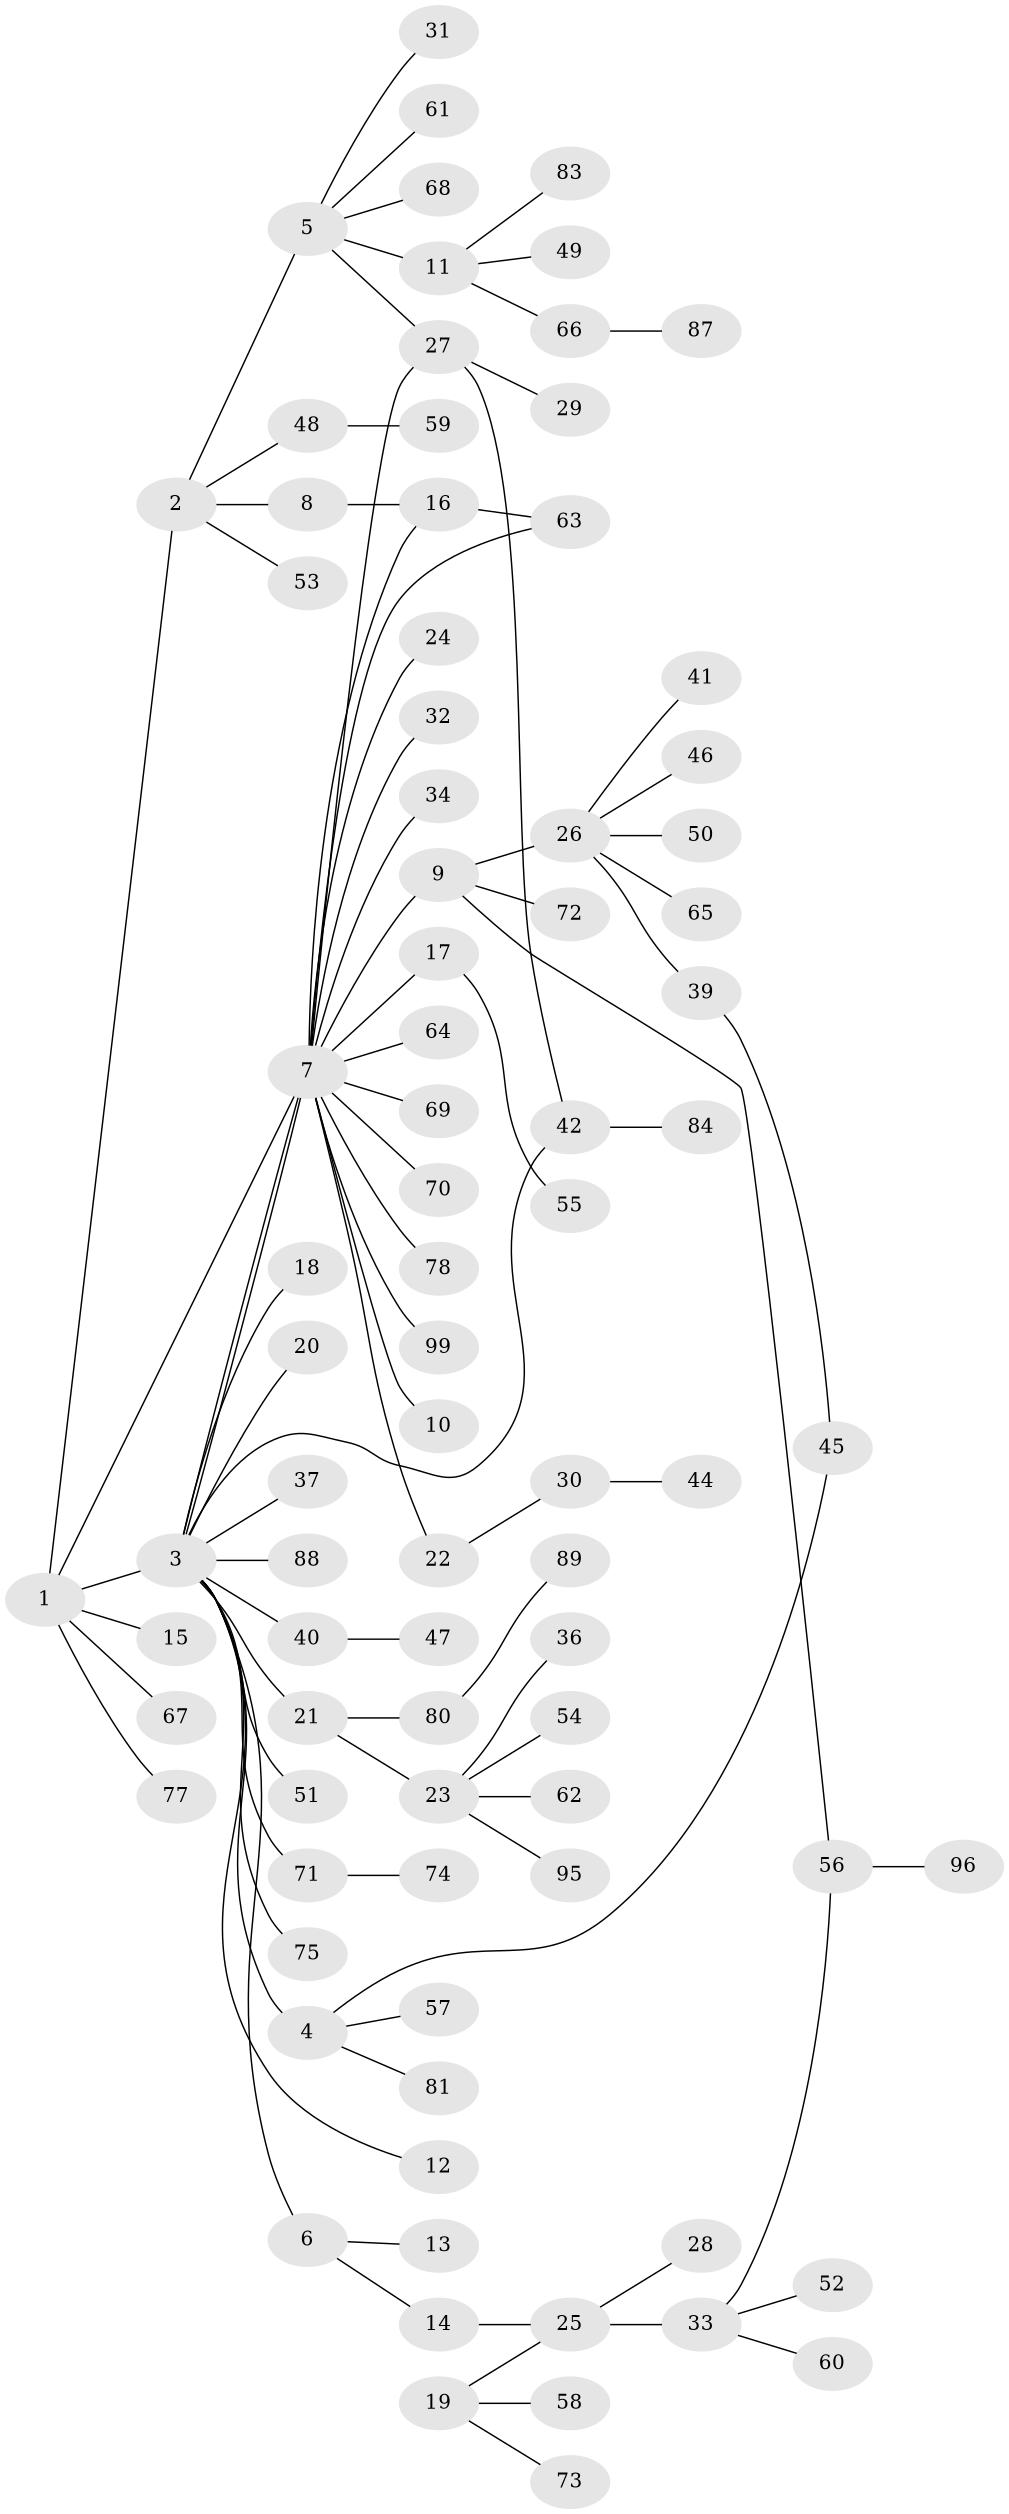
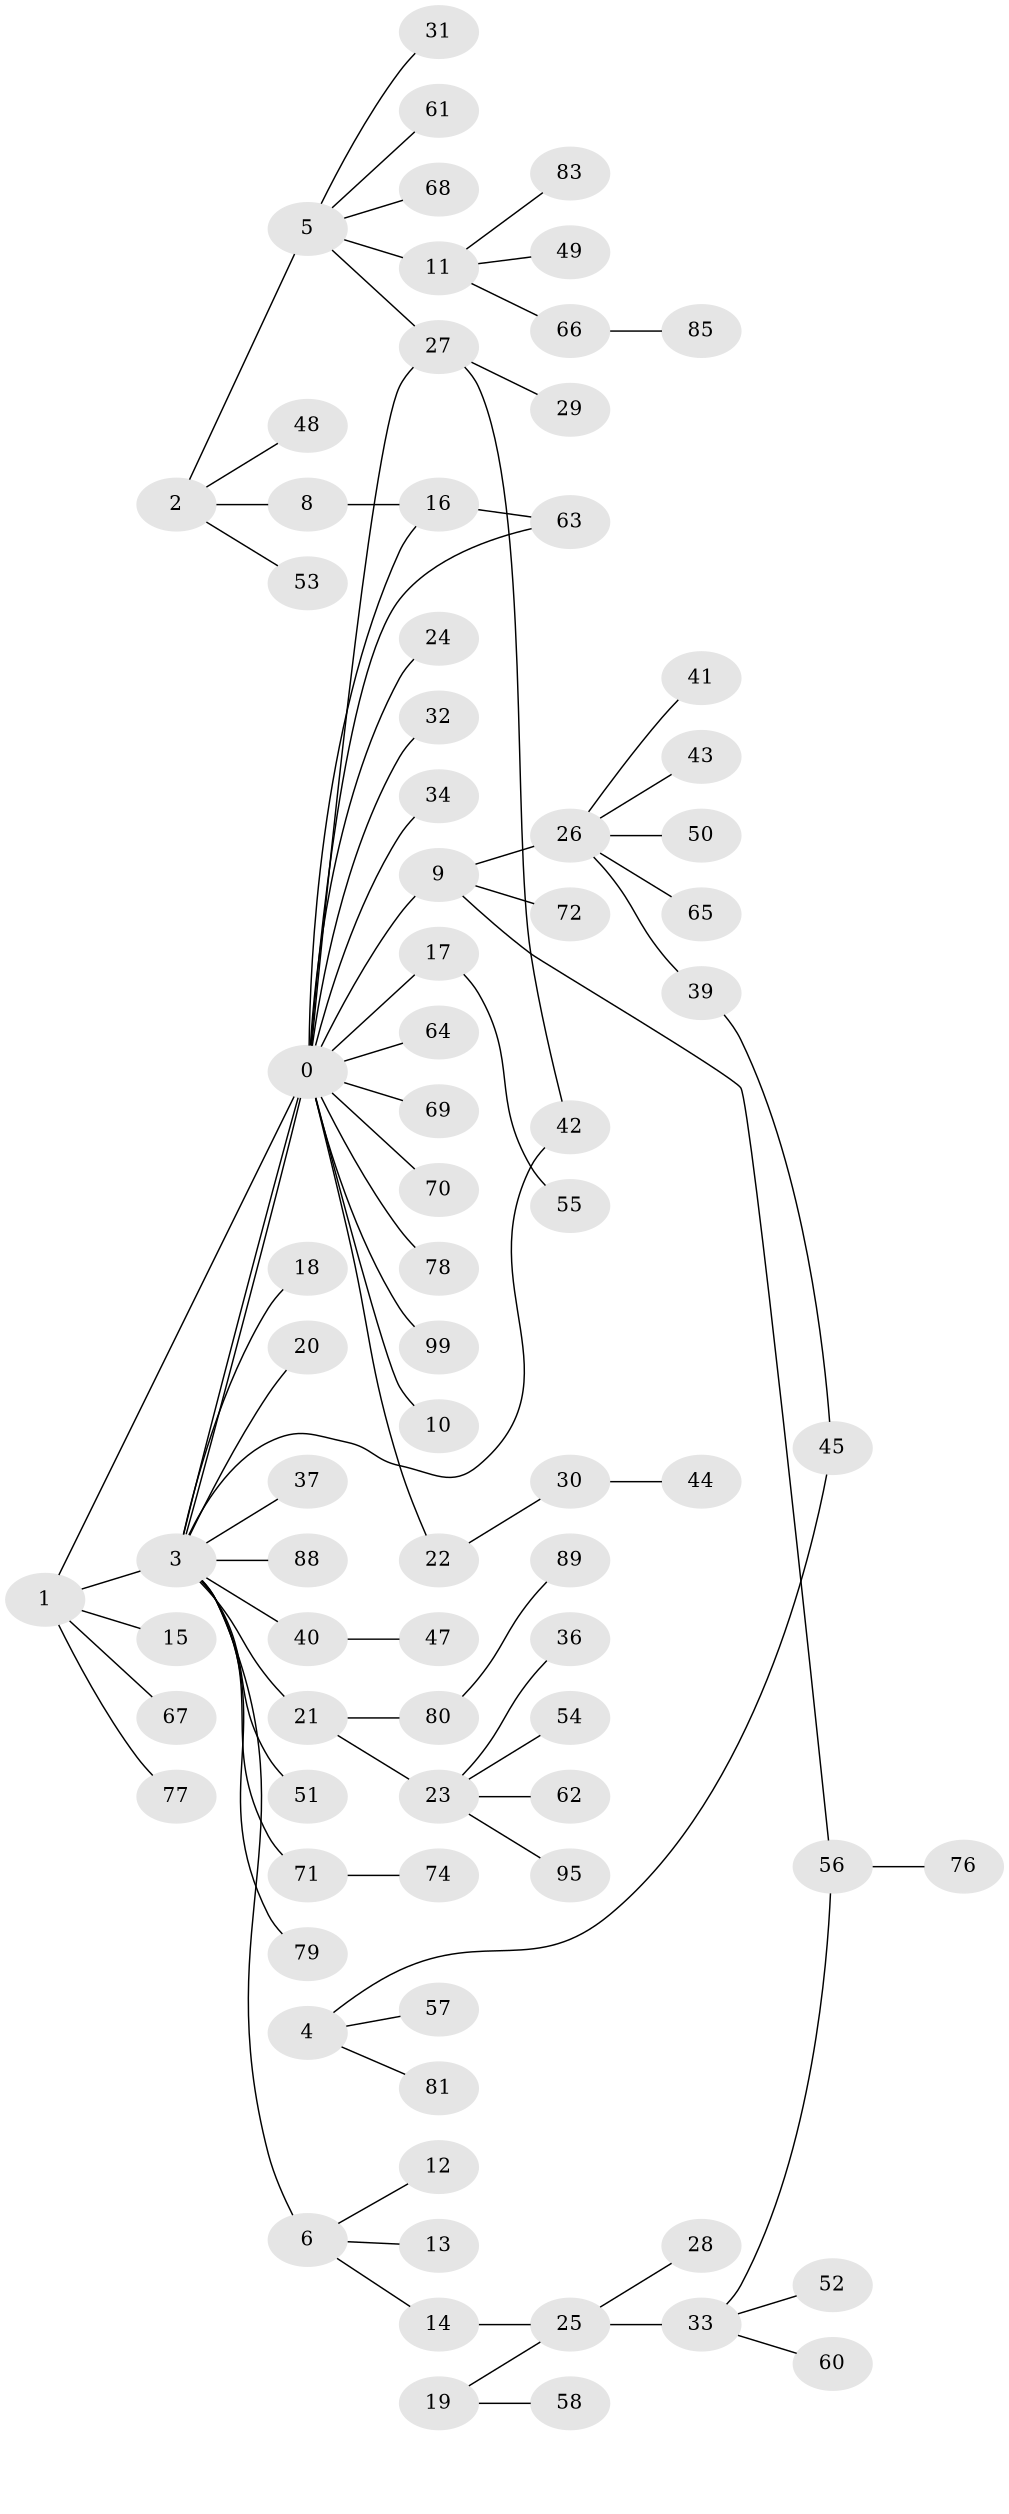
node "87": label "87" -> "85"
node "59": removed
node "46": label "46" -> "43"
edge "2" -- "1": removed
node "7": label "7" -> "0"
node "84": removed
edge "3" -- "4": removed
node "96": label "96" -> "76"
edge "3" -- "12": now "6" -- "12"
node "75": label "75" -> "79"
node "73": removed
